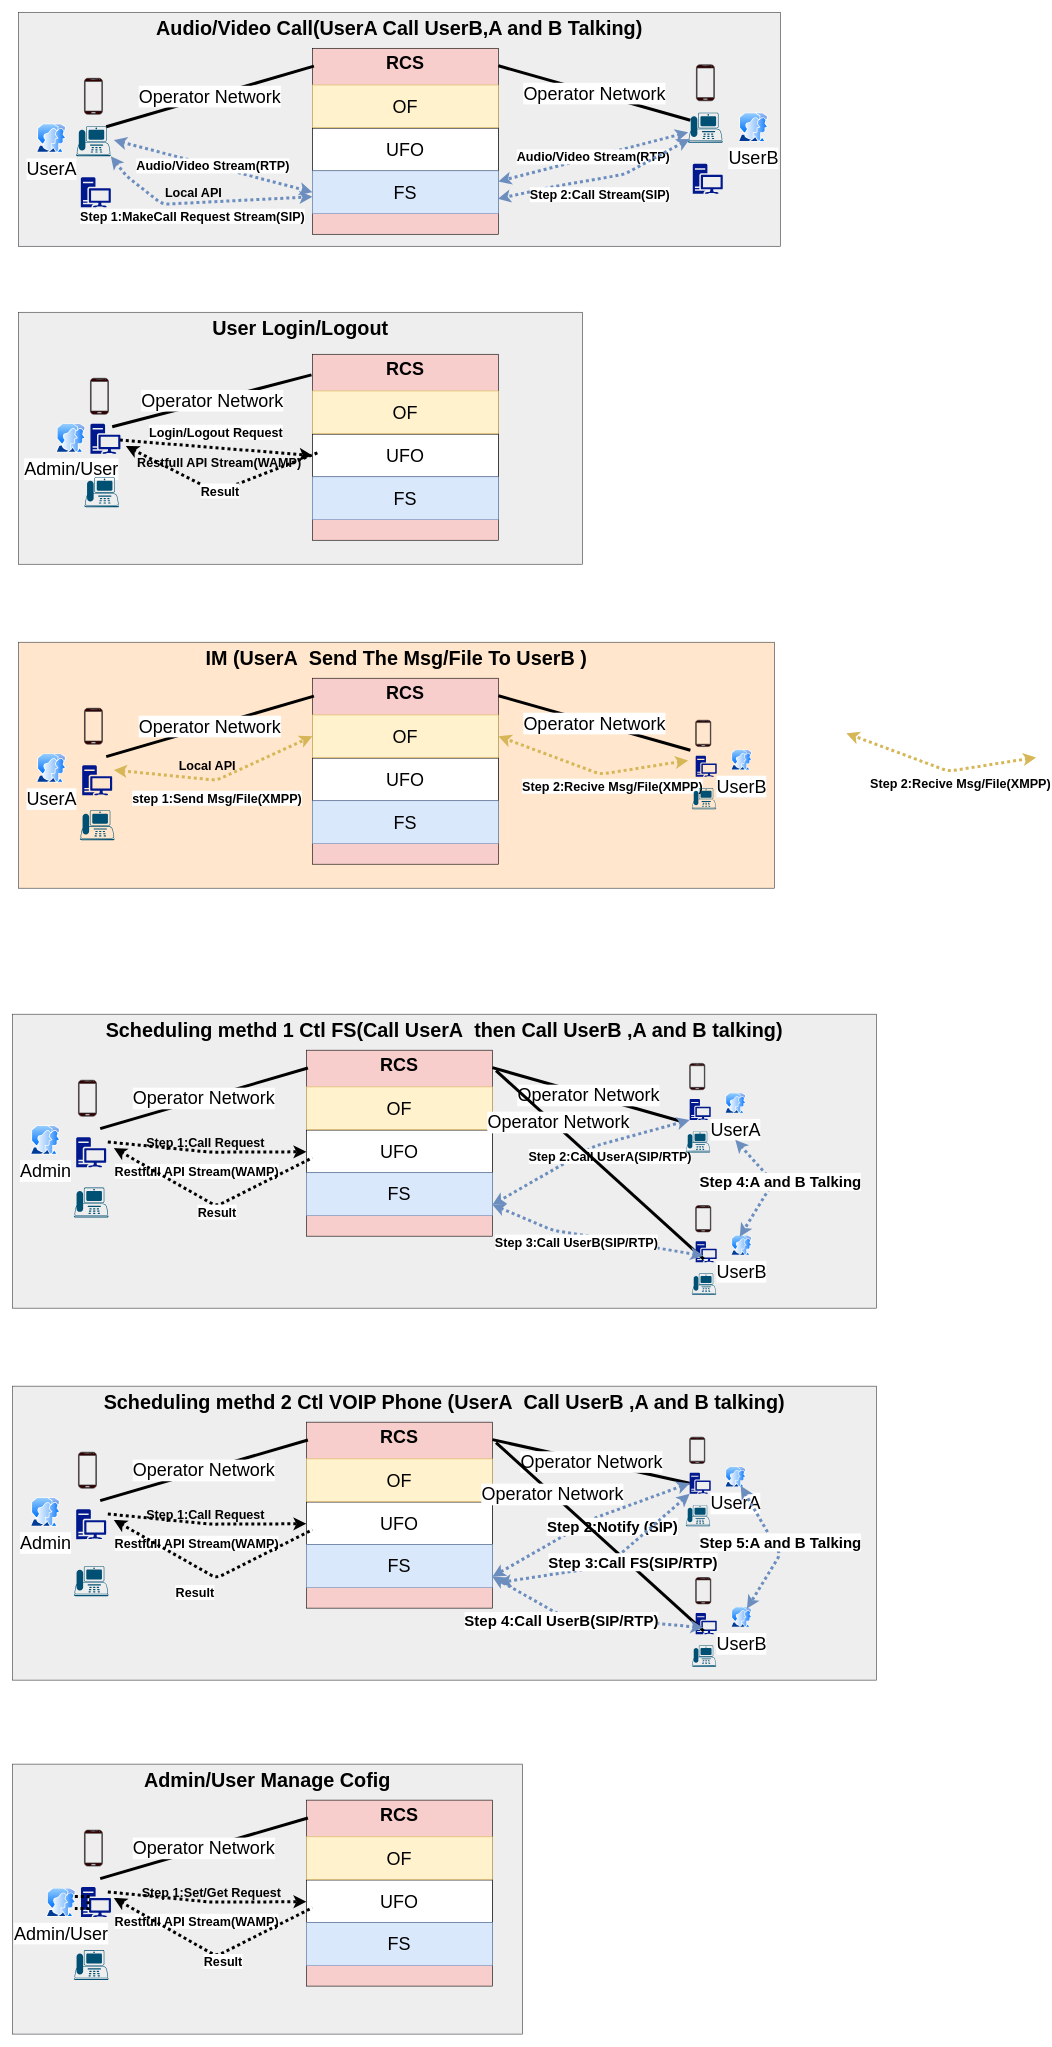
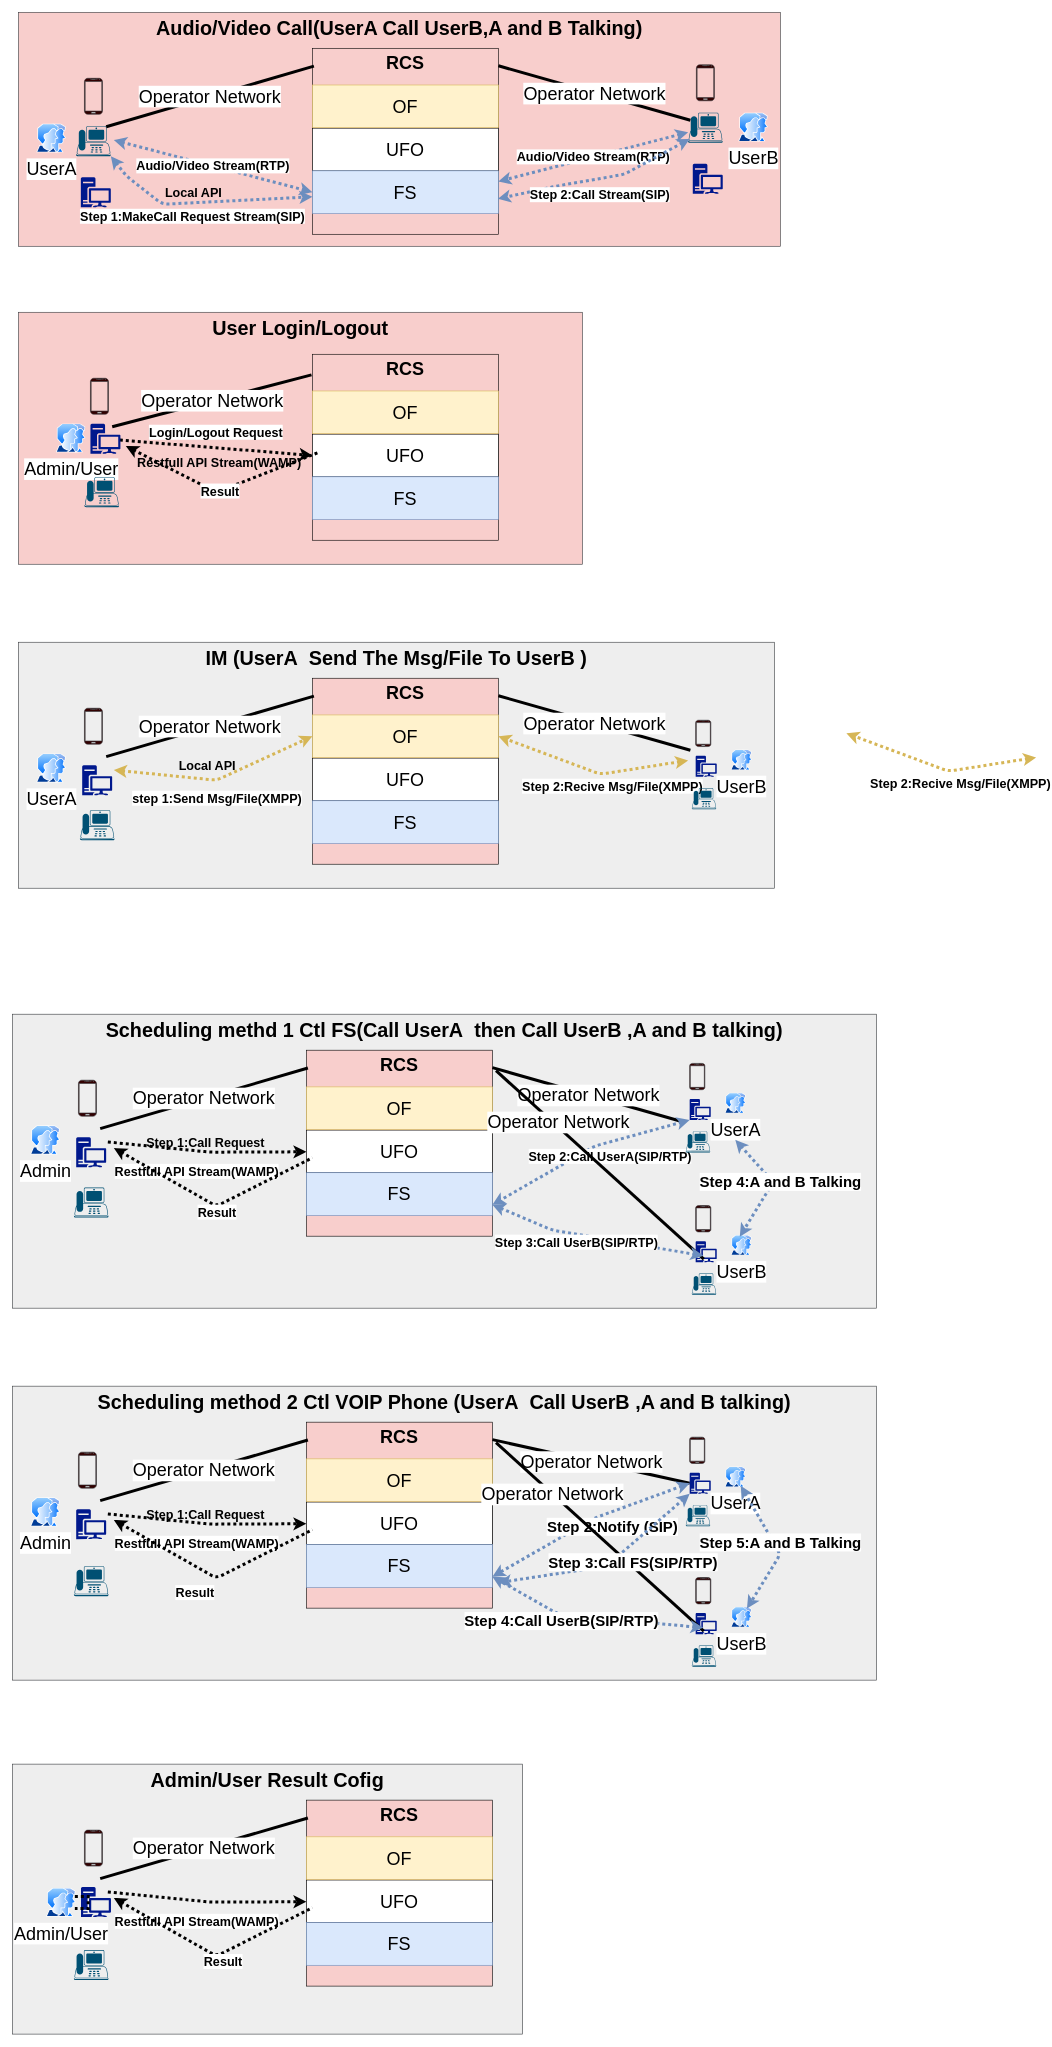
node "Audio/Video Call(UserA Call UserB,A and B Talking)": fillcolor #eeeeee -> #f8cecc
node "User Login/Logout": fillcolor #eeeeee -> #f8cecc
node "IM (UserA Send The Msg/File To UserB )": fillcolor #ffe6cc -> #eeeeee
node "Scheduling methd 2 Ctl VOIP Phone (UserA Call UserB ,A and B talking)": label "Scheduling methd 2 Ctl VOIP Phone (UserA Call UserB ,A and B talking)" -> "Scheduling method 2 Ctl VOIP Phone (UserA Call UserB ,A and B talking)"
node "Admin/User Manage Cofig": label "Admin/User Manage Cofig" -> "Admin/User Result Cofig"
node "Step 1:Set/Get Request": removed
